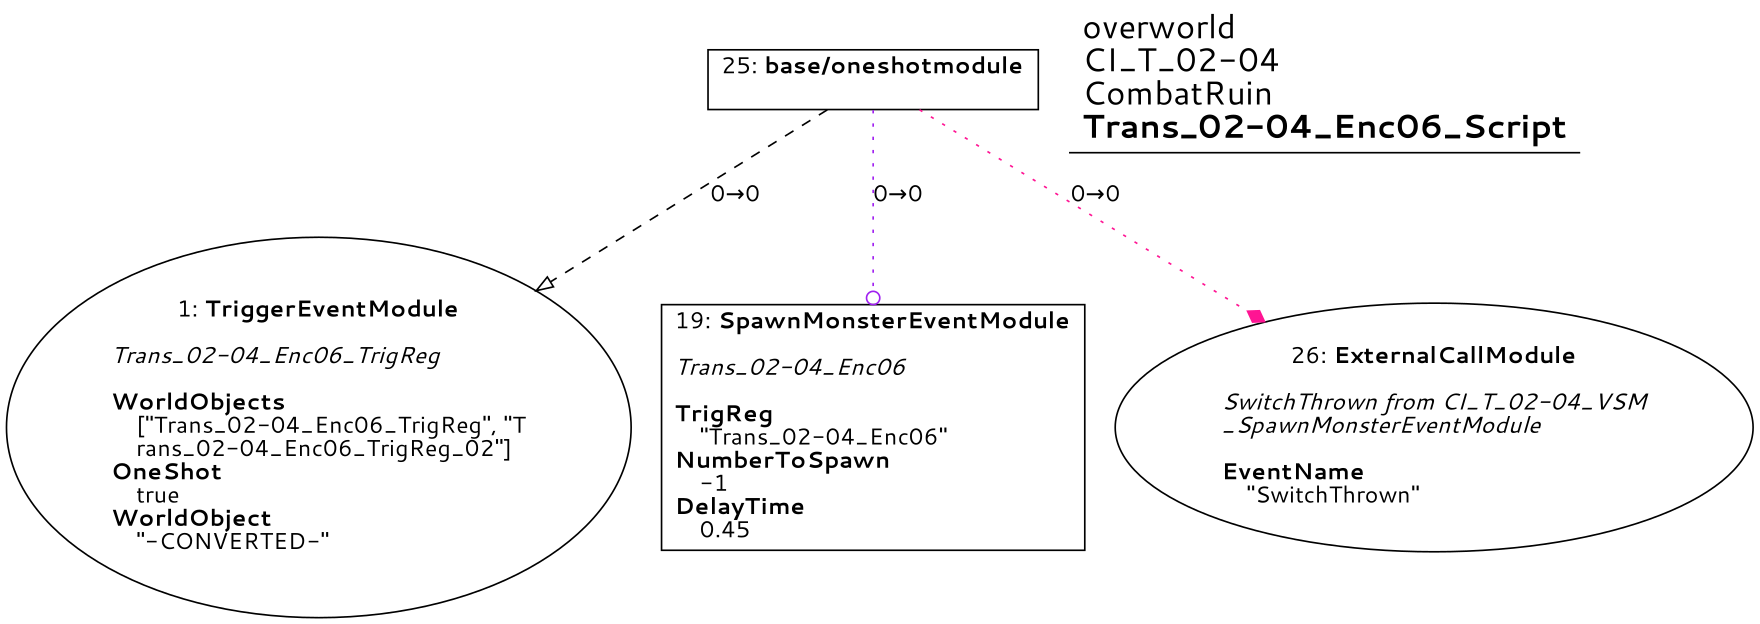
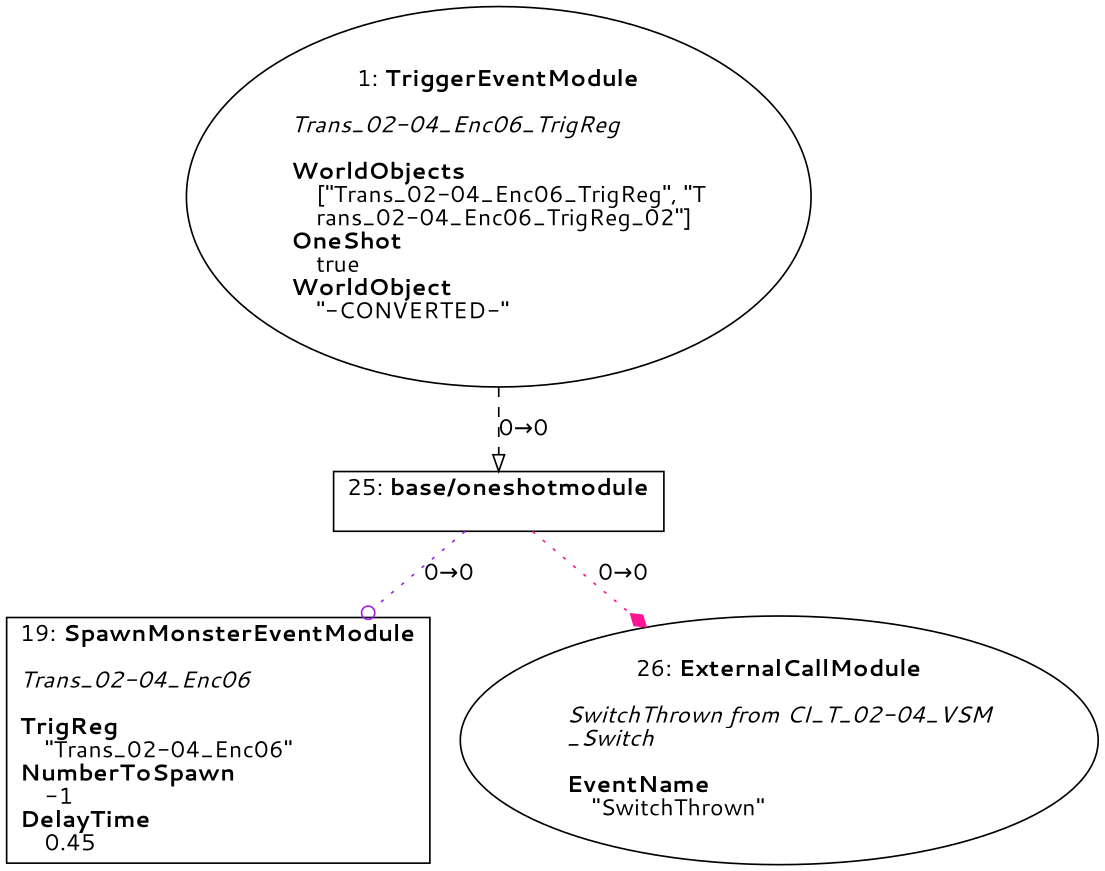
node "overworld": removed
edge "25:" -> "1:": reversed
node "26:": text "_SpawnMonsterEventModule" -> "_Switch"
